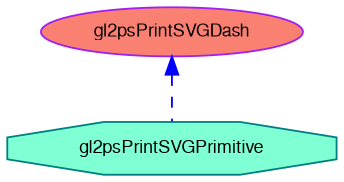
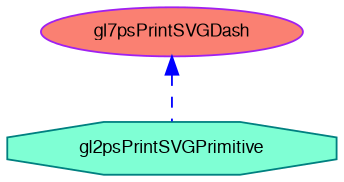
node "gl2psPrintSVGDash": label "gl2psPrintSVGDash" -> "gl7psPrintSVGDash"
